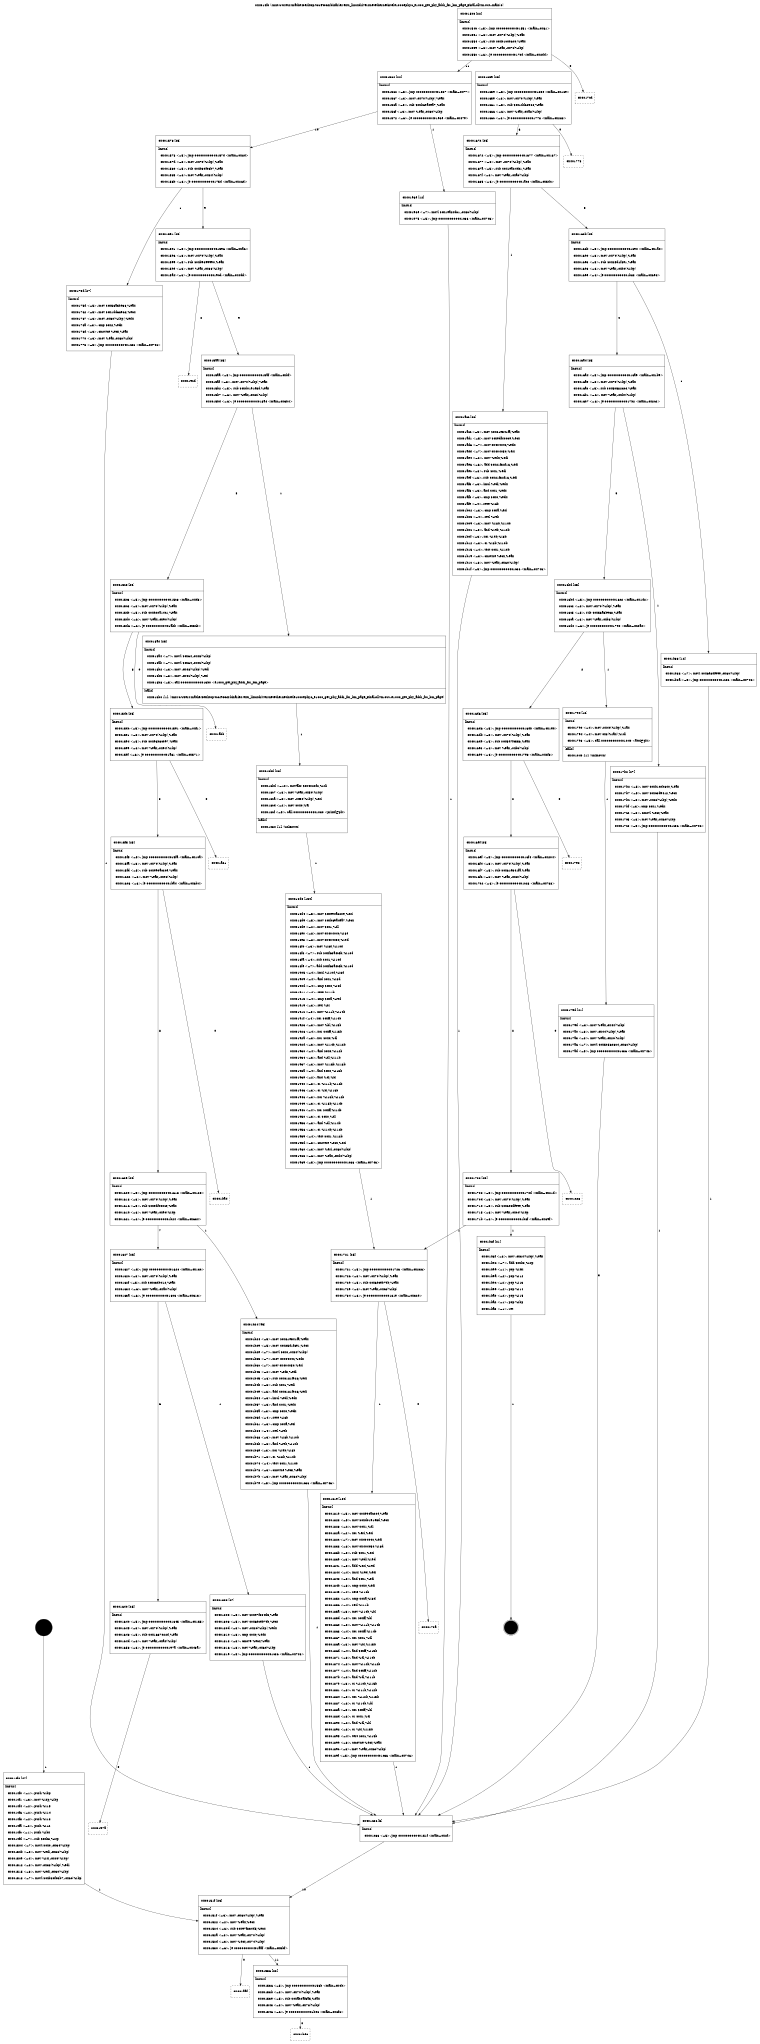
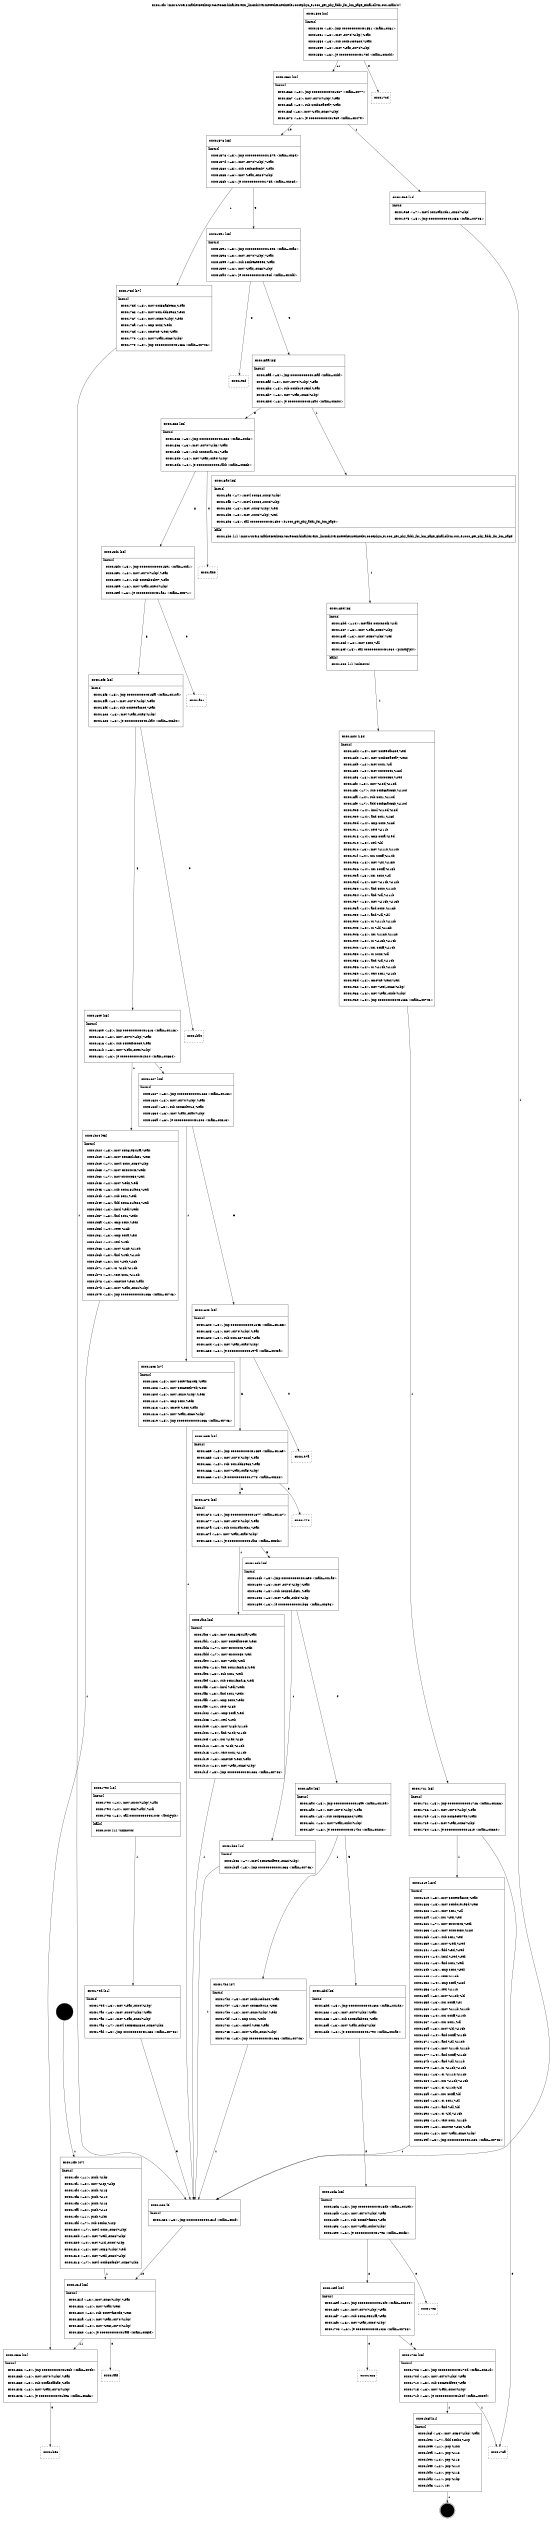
edge "0x4016bd [25]" -> "0x401790 [13]": removed, label "1"
edge "0x401708 [25]" -> "0x401721 [25]": now "0x401708 [25]" -> "0x40173a"
edge "0x401640 [25]" -> "0x401659 [25]": added, label "6"
edge "0x401b24 [95]" -> "0x401c36 [5]": now "0x401b24 [95]" -> "0x401536 [22]"
